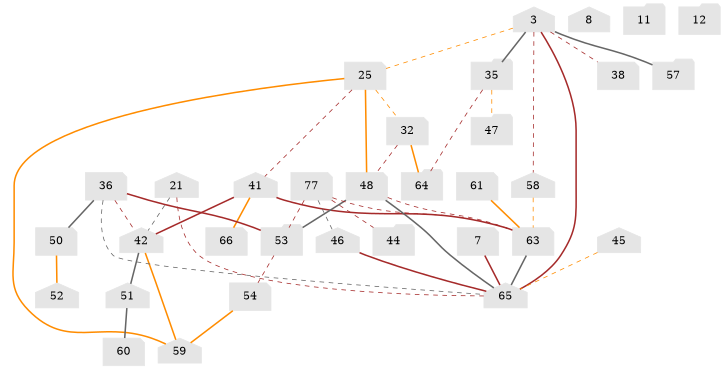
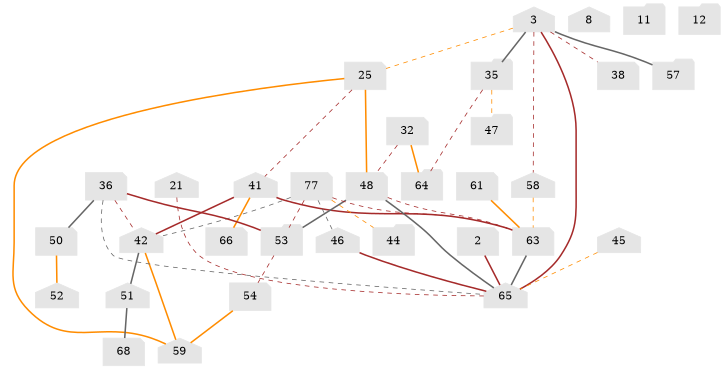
edge "25" -- "32": removed
edge "21" -- "42": now "77" -- "42"
edge "77" -- "44": color brown -> darkorange
node "7": label "7" -> "2"
node "60": label "60" -> "68"
